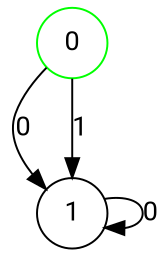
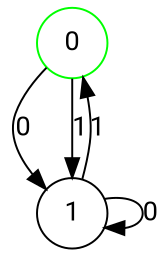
edge "1" -> "0": added, label "1"
